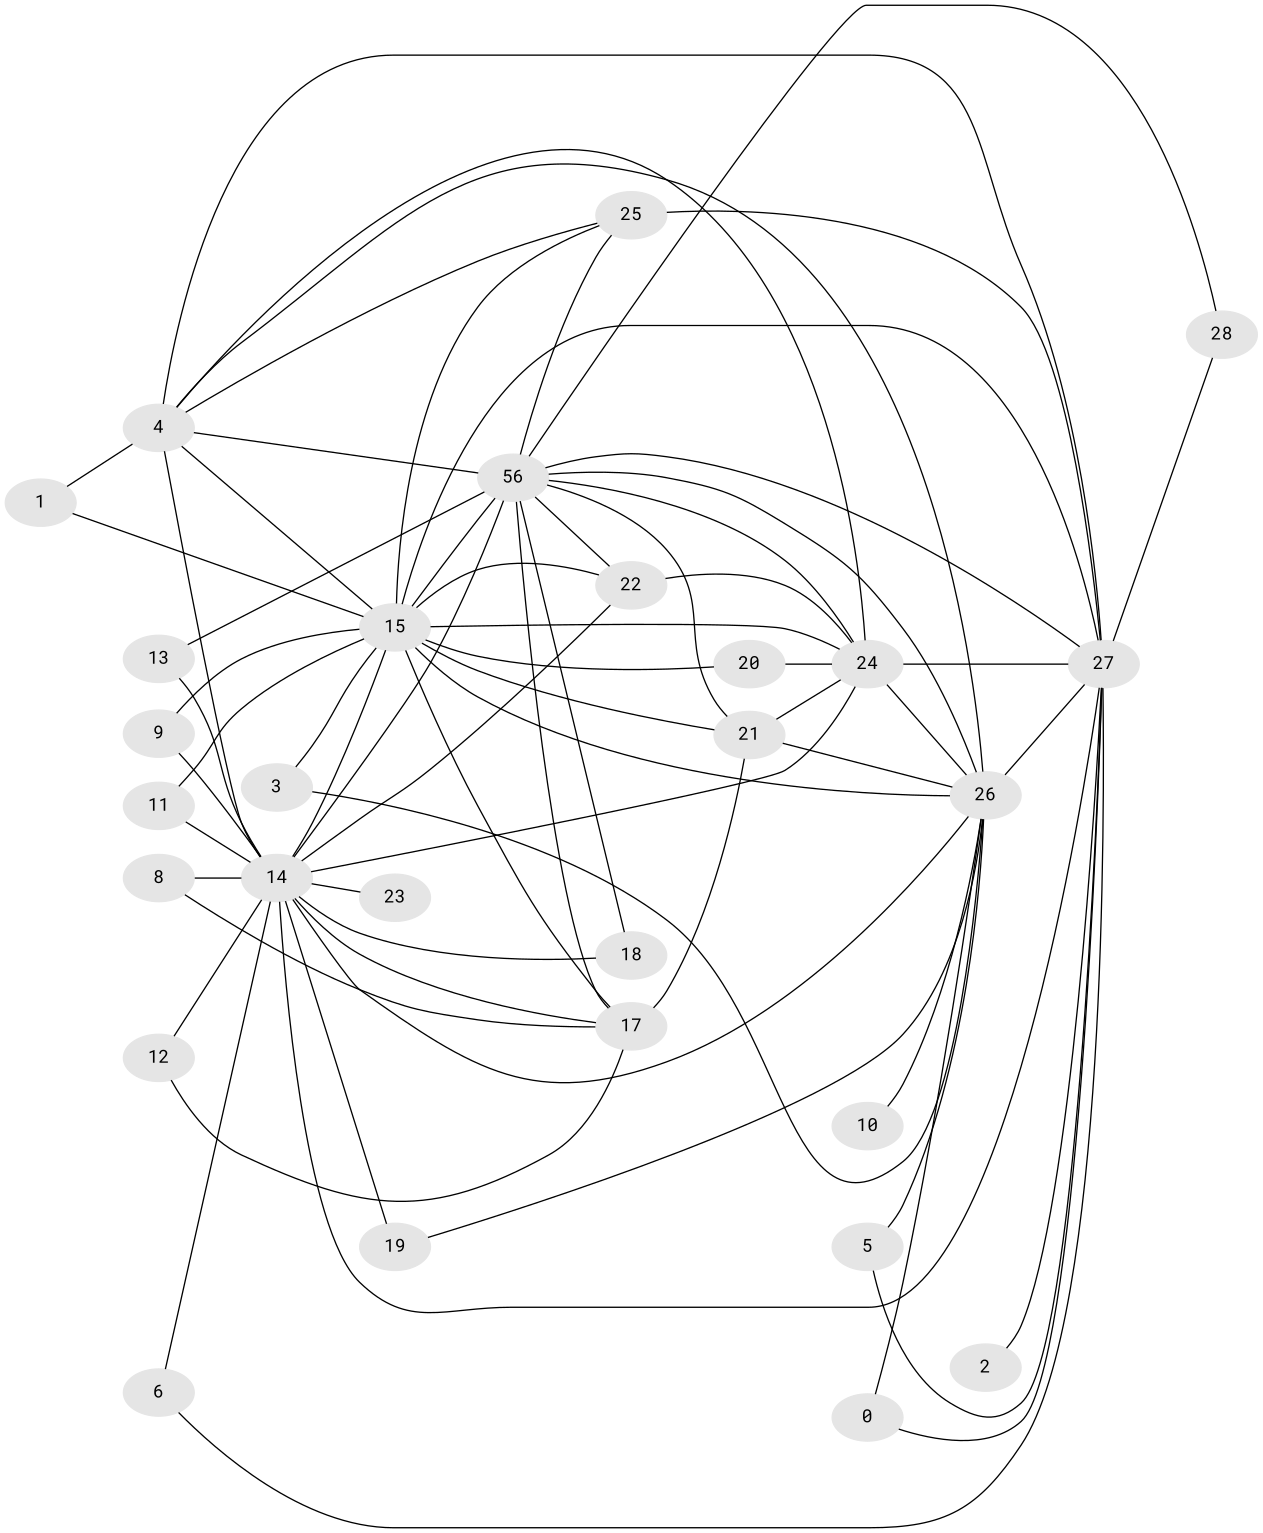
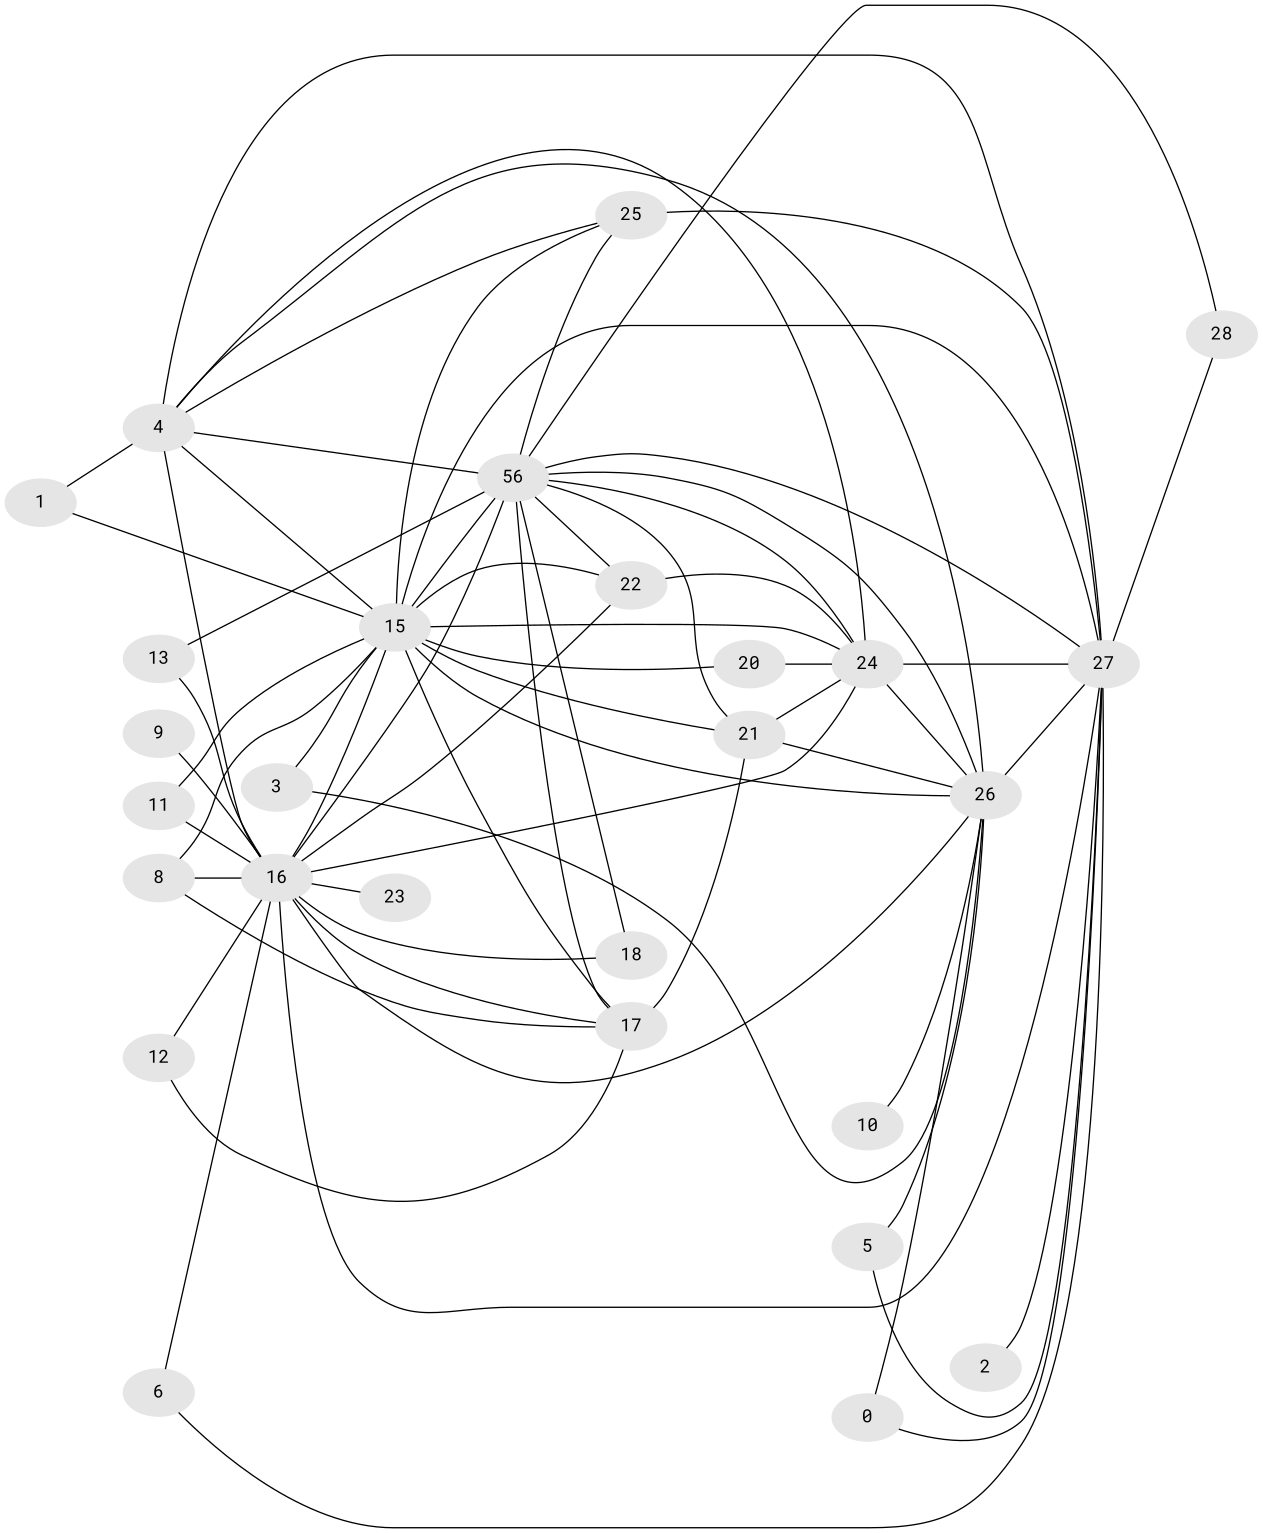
edge "15" -- "9": now "15" -- "8"
node "14": label "14" -> "16"
node "19": removed
